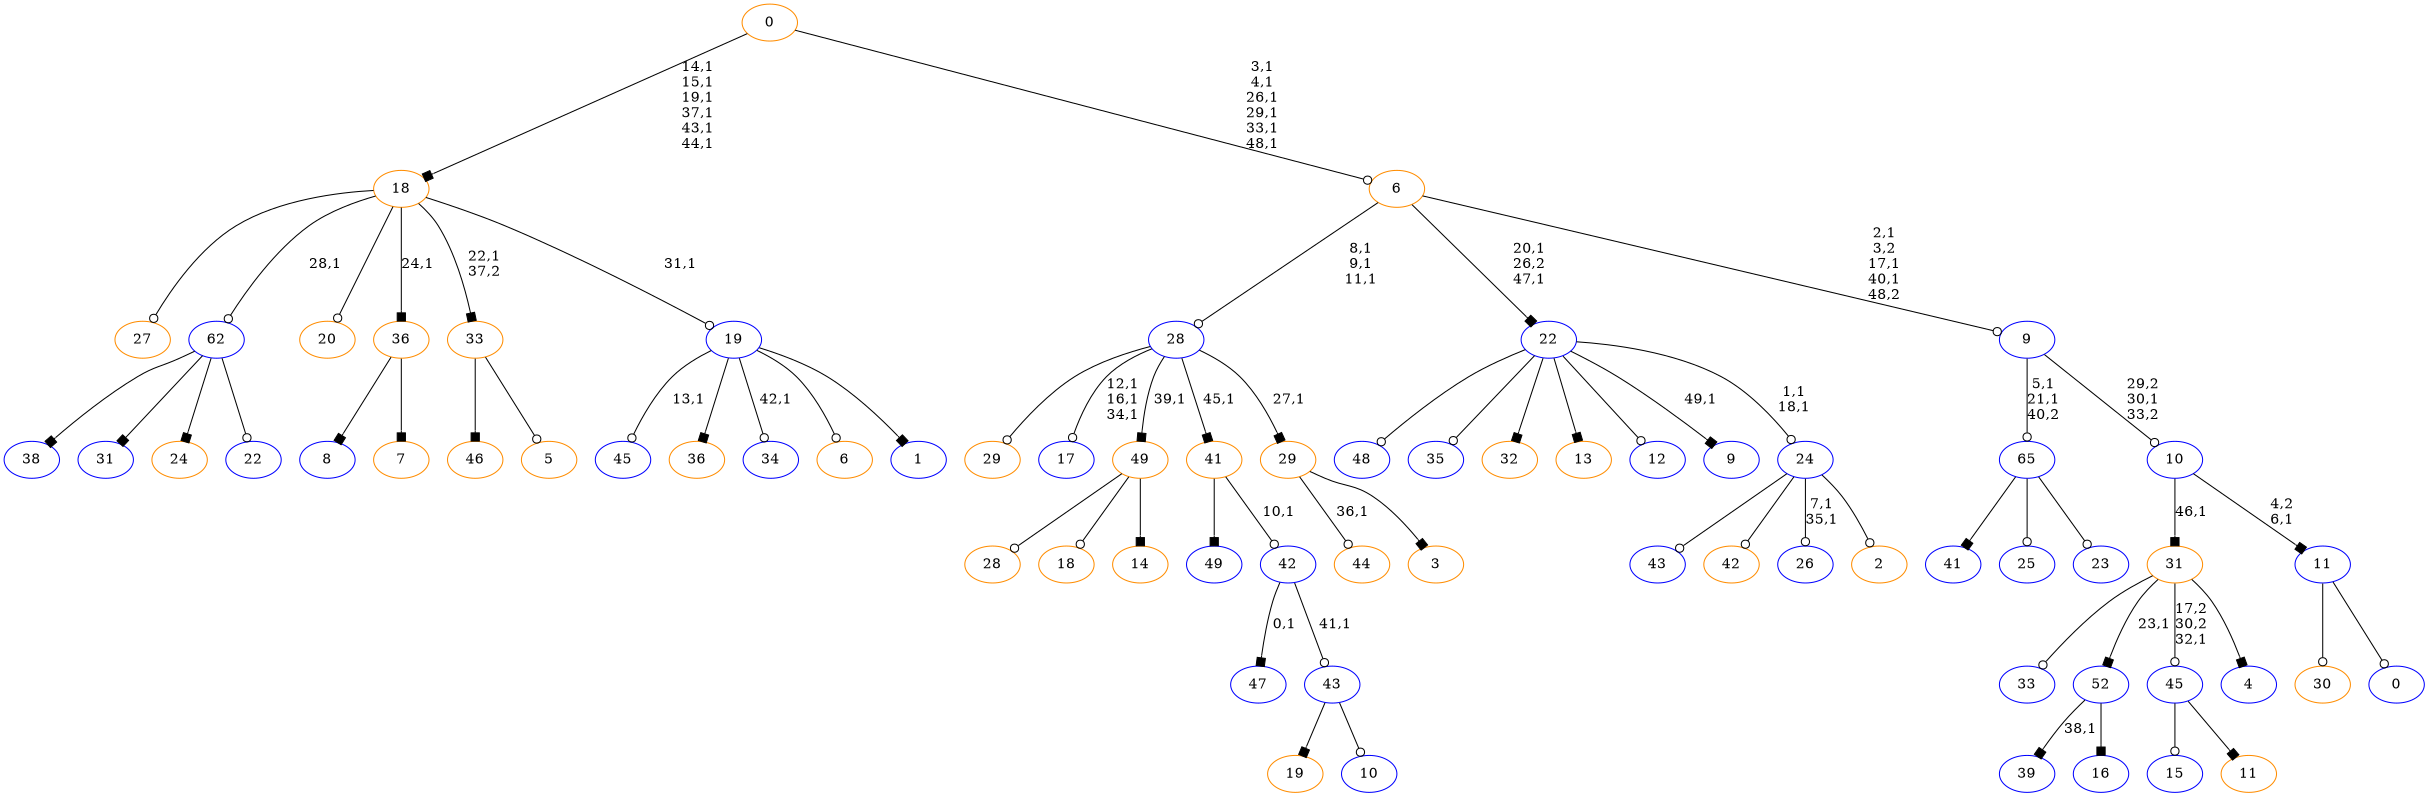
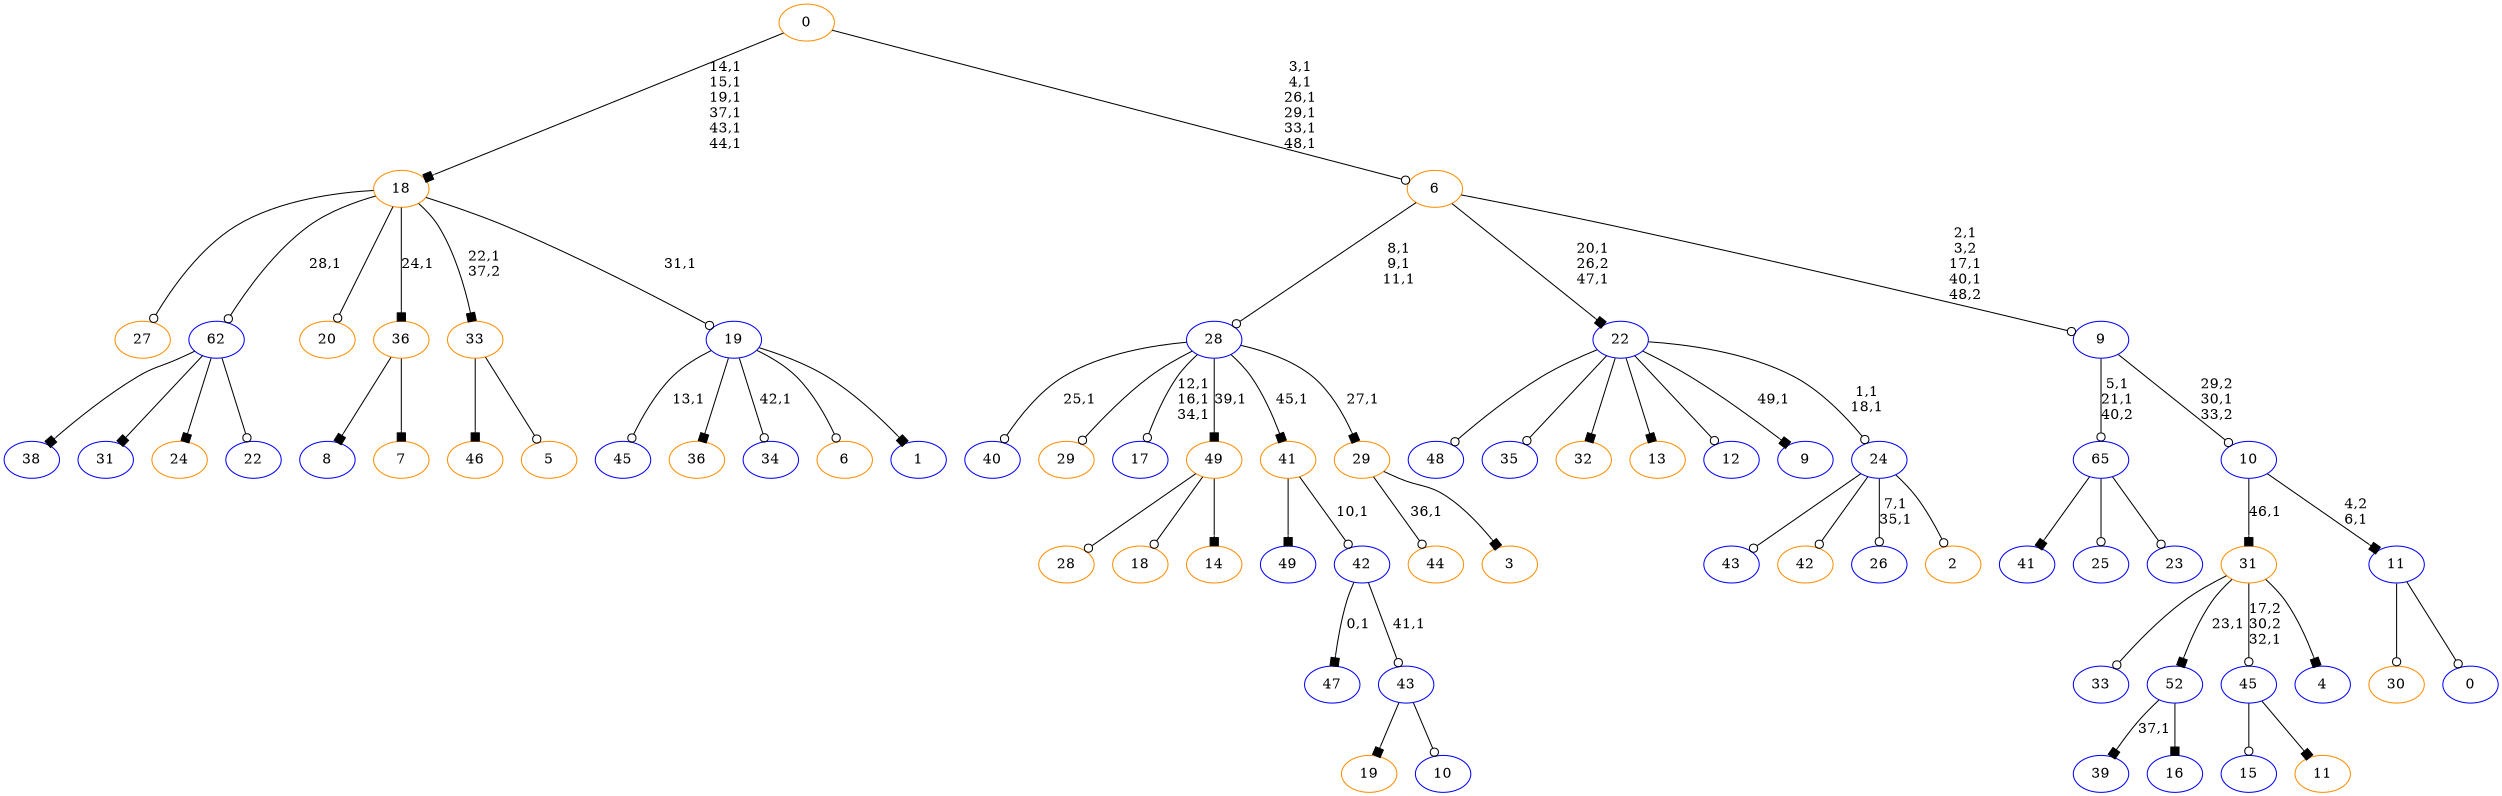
node "40": added
edge "52" -> "39": label "38,1" -> "37,1"
